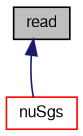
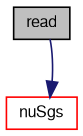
edge "nuSgs" -> "read": reversed
